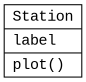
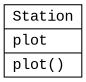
node "Station": text "label" -> "plot"
